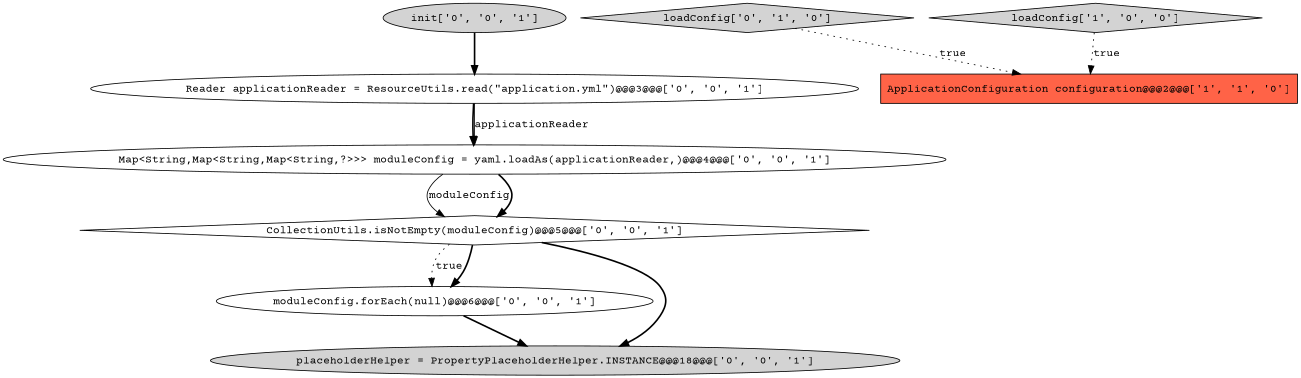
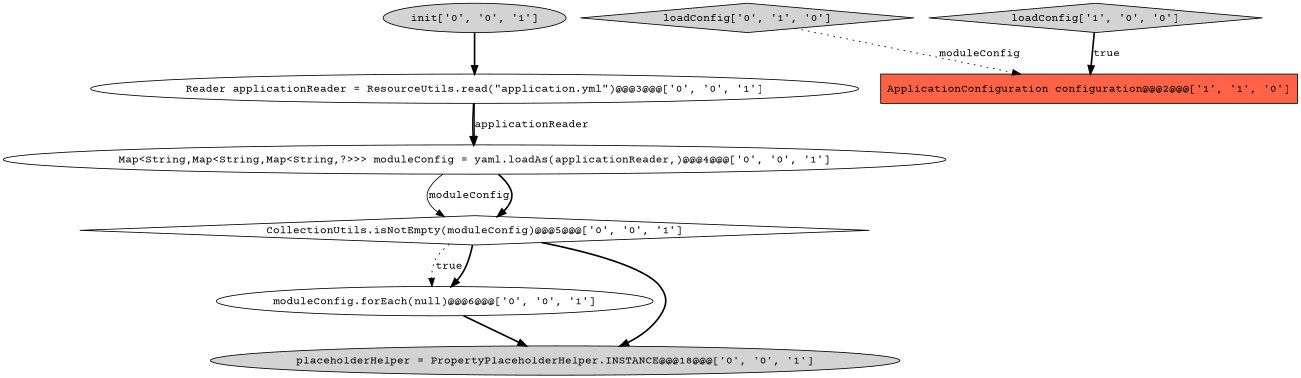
edge "loadConfig['1', '0', '0']" -> "ApplicationConfiguration configuration@@@2@@@['1', '1', '0']": style dotted -> bold
edge "loadConfig['0', '1', '0']" -> "ApplicationConfiguration configuration@@@2@@@['1', '1', '0']": label "true" -> "moduleConfig"
